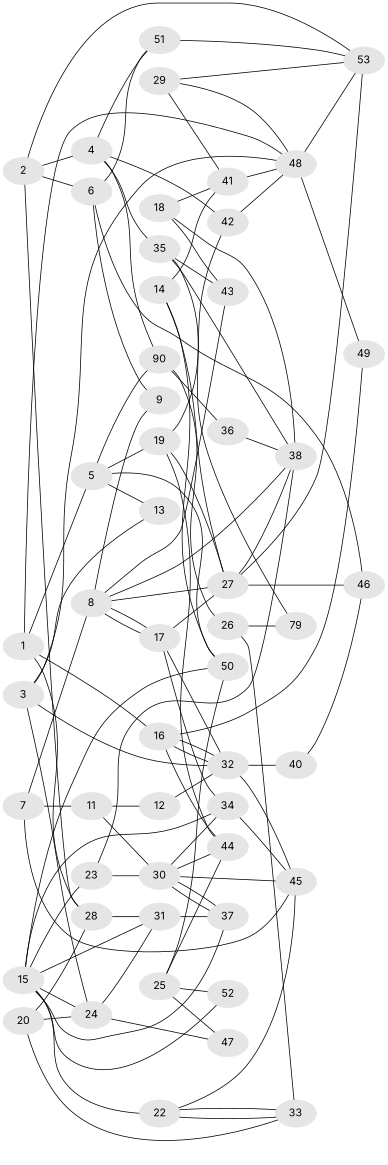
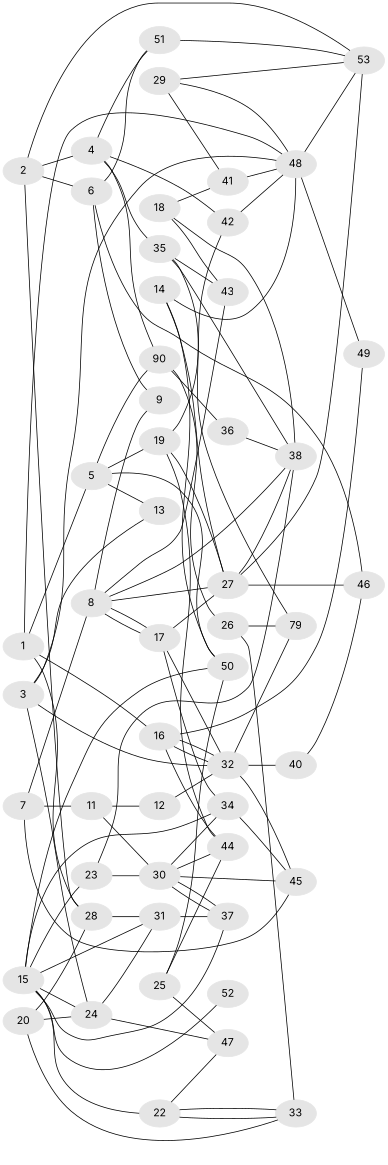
edge "41" -- "14": now "48" -- "14"
edge "79" -- "32": added
edge "25" -- "52": removed
edge "45" -- "22": now "47" -- "22"
